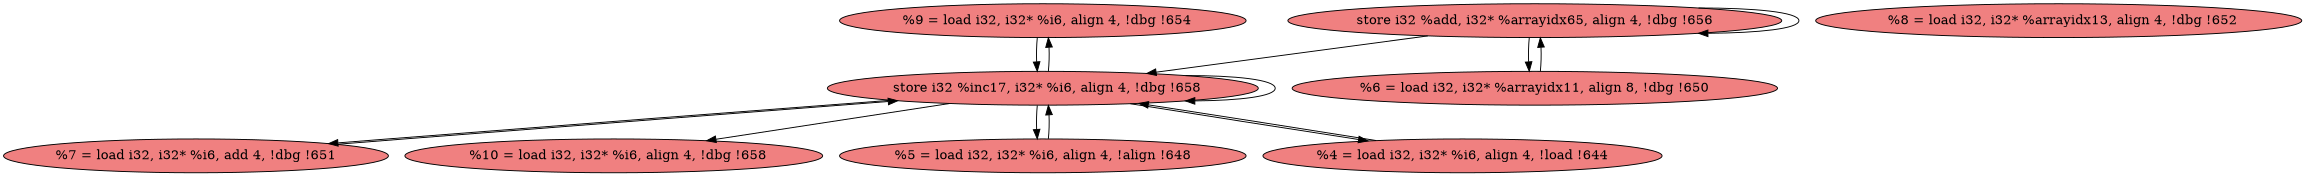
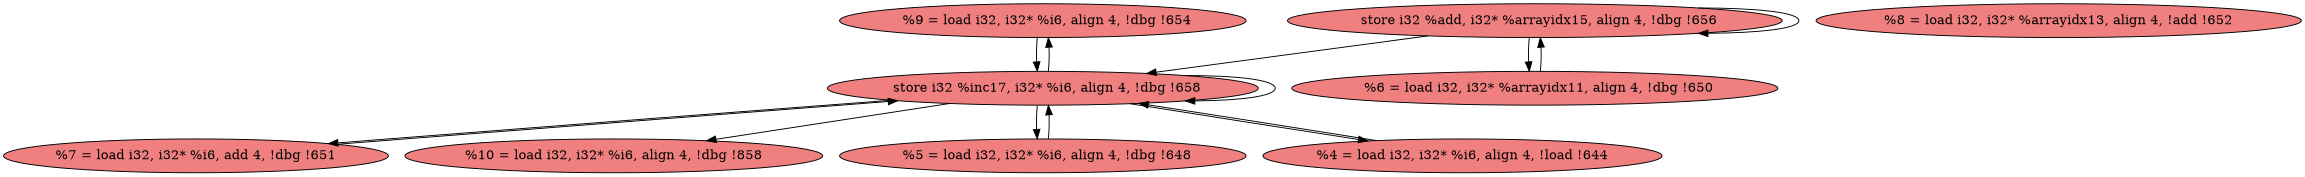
node "store i32 %add, i32* %arrayidx65, align 4, !dbg !656": label "store i32 %add, i32* %arrayidx65, align 4, !dbg !656" -> "store i32 %add, i32* %arrayidx15, align 4, !dbg !656"
node "%8 = load i32, i32* %arrayidx13, align 4, !dbg !652": label "%8 = load i32, i32* %arrayidx13, align 4, !dbg !652" -> "%8 = load i32, i32* %arrayidx13, align 4, !add !652"
node "%6 = load i32, i32* %arrayidx11, align 8, !dbg !650": label "%6 = load i32, i32* %arrayidx11, align 8, !dbg !650" -> "%6 = load i32, i32* %arrayidx11, align 4, !dbg !650"
node "%10 = load i32, i32* %i6, align 4, !dbg !658": label "%10 = load i32, i32* %i6, align 4, !dbg !658" -> "%10 = load i32, i32* %i6, align 4, !dbg !858"
node "%5 = load i32, i32* %i6, align 4, !align !648": label "%5 = load i32, i32* %i6, align 4, !align !648" -> "%5 = load i32, i32* %i6, align 4, !dbg !648"
